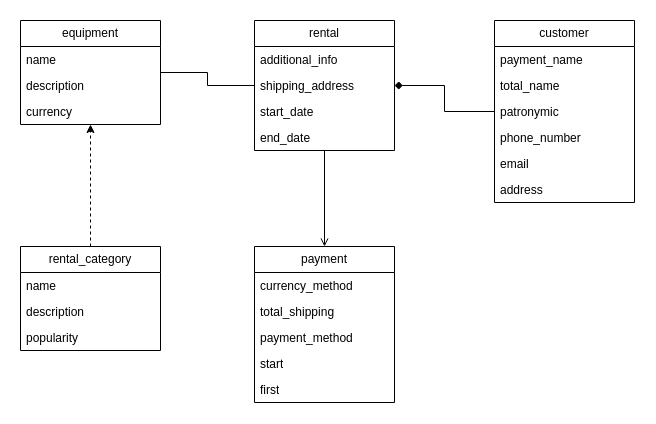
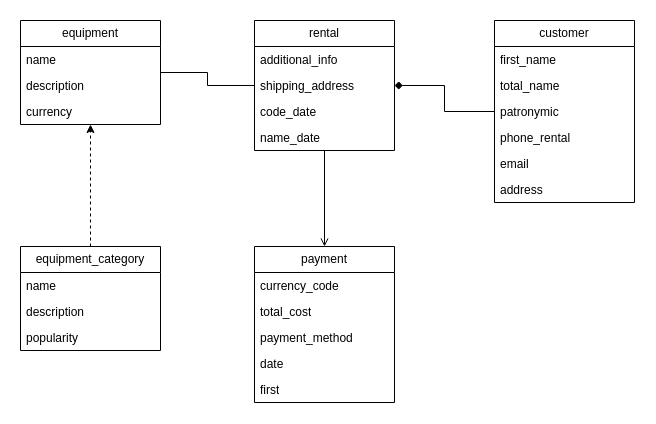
node "payment_name": label "payment_name" -> "first_name"
node "start_date": label "start_date" -> "code_date"
node "end_date": label "end_date" -> "name_date"
node "phone_number": label "phone_number" -> "phone_rental"
node "rental_category": label "rental_category" -> "equipment_category"
node "currency_method": label "currency_method" -> "currency_code"
node "total_shipping": label "total_shipping" -> "total_cost"
node "start": label "start" -> "date"
